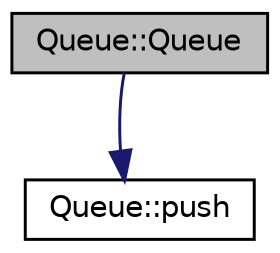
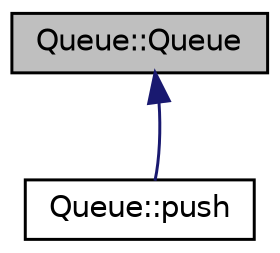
edge "Queue::Queue" -> "Queue::push": reversed
